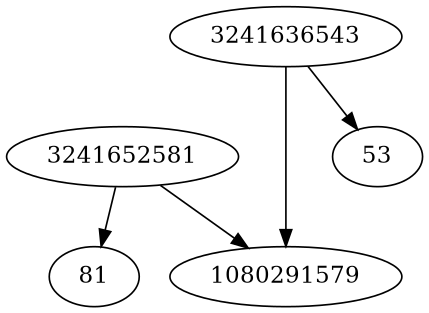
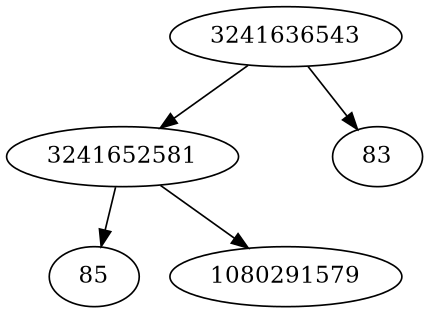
edge "3241636543" -> "1080291579": now "3241636543" -> "3241652581"
node "53": label "53" -> "83"
node "81": label "81" -> "85"
